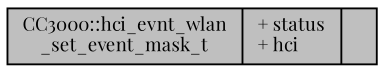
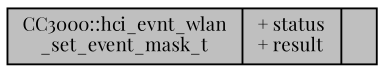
node "CC3000::hci_evnt_wlan": text "+ hci" -> "+ result"
